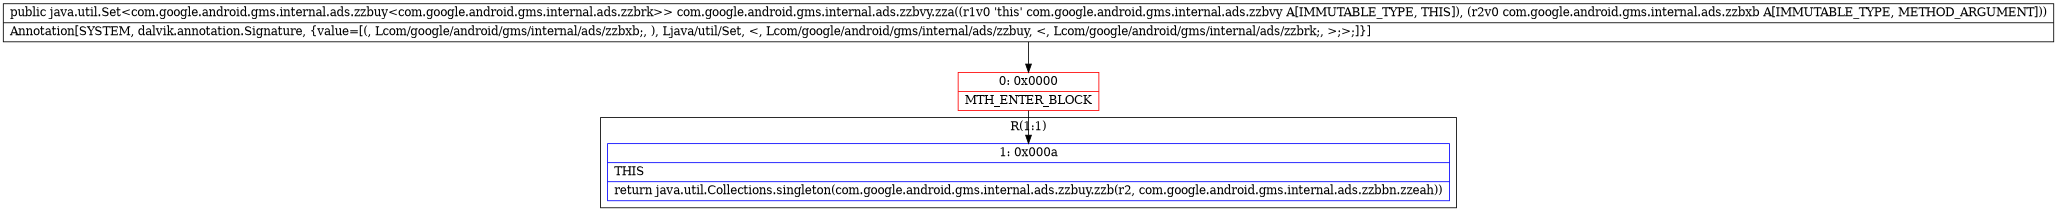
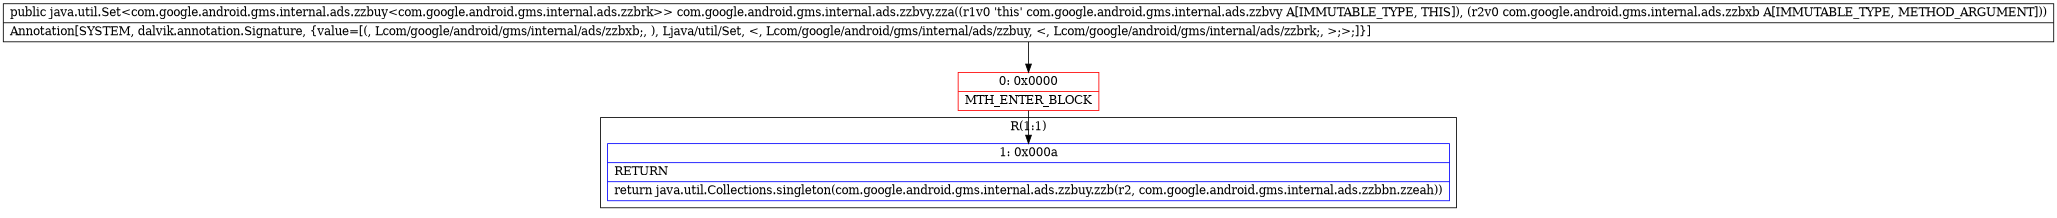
node "1: 0x000a": text "THIS" -> "RETURN"
